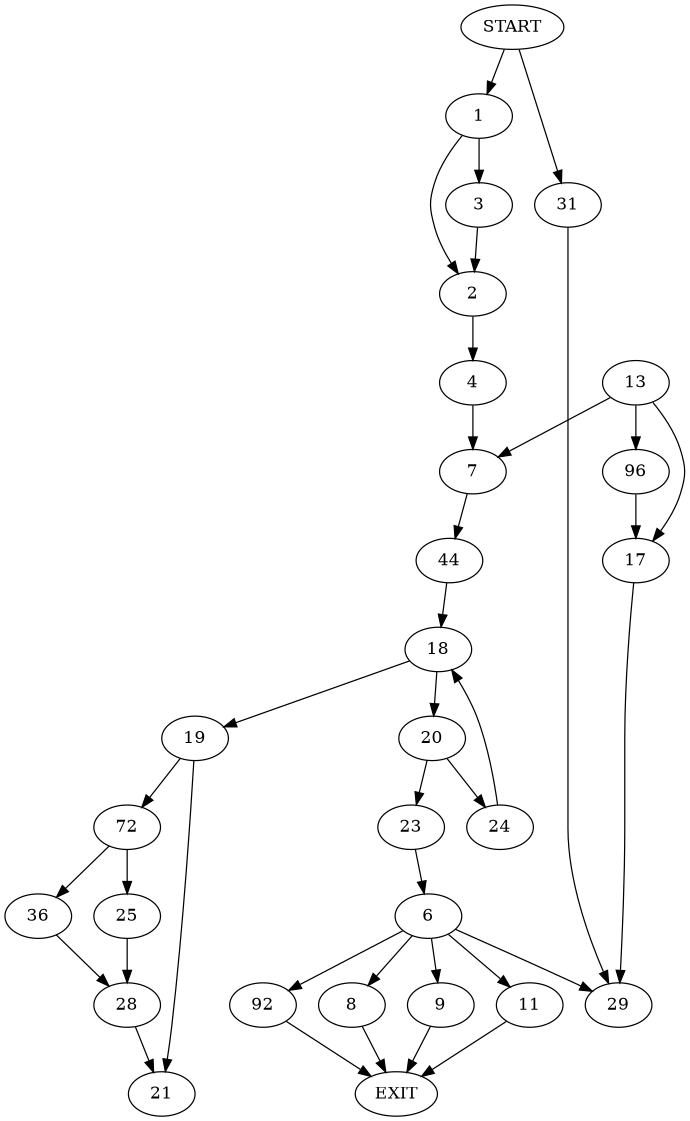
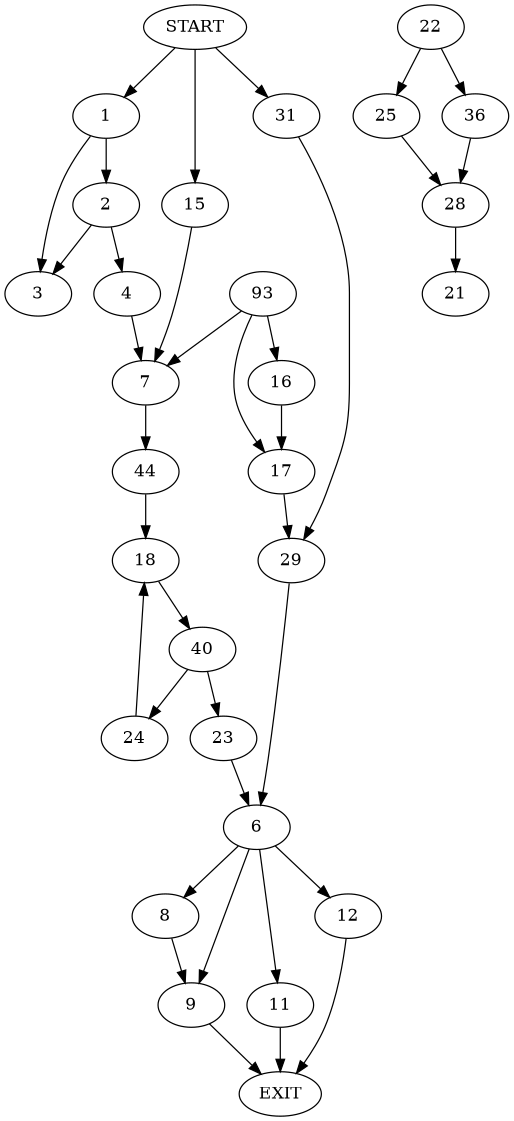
node "15": added
edge "3" -> "2": reversed
node "13": label "13" -> "93"
node "96": label "96" -> "16"
node "19": removed
node "20": label "20" -> "40"
node "72": label "72" -> "22"
edge "6" -> "29": reversed
node "92": label "92" -> "12"
edge "8" -> "EXIT": now "8" -> "9"
